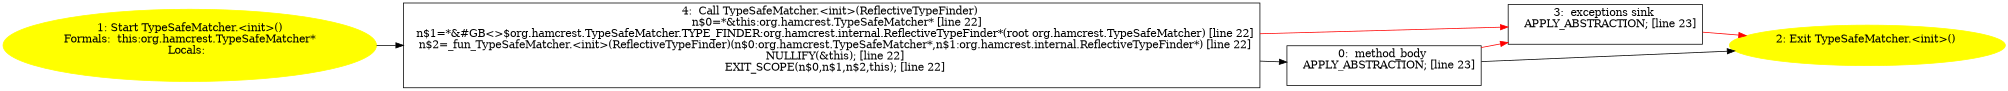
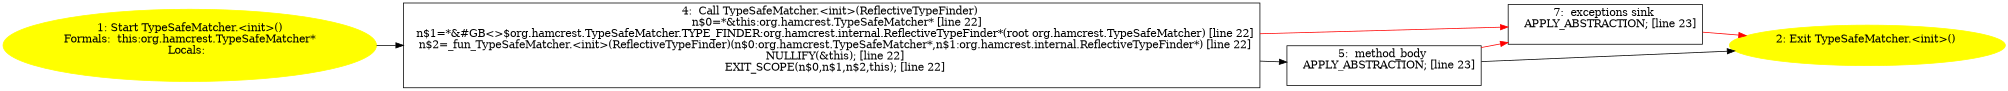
node "3:  exceptions sink APPLY_ABSTRACTION; [line 23]": label "3:  exceptions sink APPLY_ABSTRACTION; [line 23]" -> "7:  exceptions sink APPLY_ABSTRACTION; [line 23]"
node "0:  method_body APPLY_ABSTRACTION; [line 23]": label "0:  method_body APPLY_ABSTRACTION; [line 23]" -> "5:  method_body APPLY_ABSTRACTION; [line 23]"
